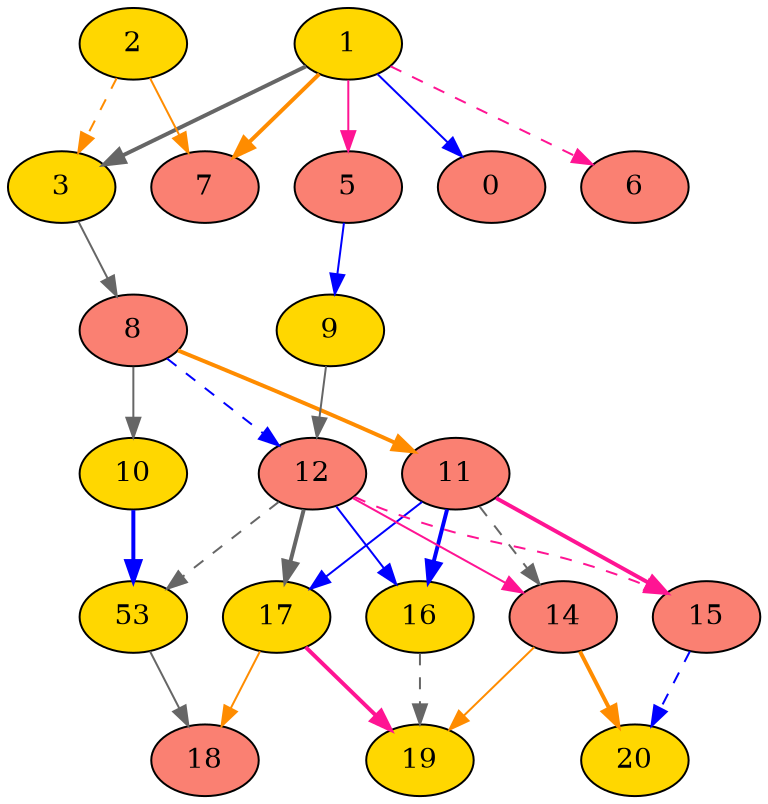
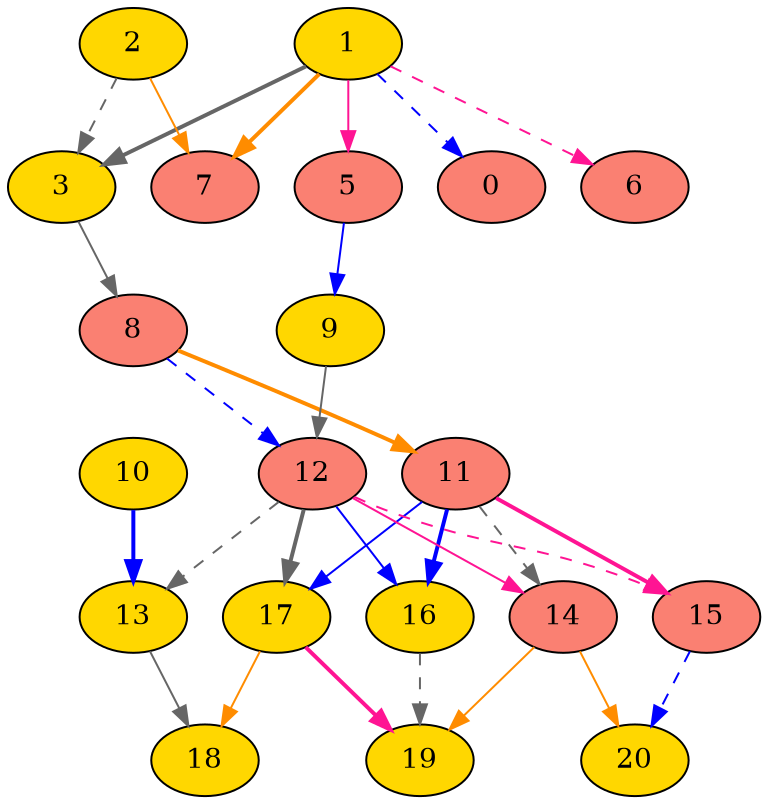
edge "2" -> "3": color darkorange -> gray40
edge "1" -> "0": style solid -> dashed
edge "8" -> "10": removed
node "53": label "53" -> "13"
edge "14" -> "20": style bold -> solid
node "18": fillcolor salmon -> gold
